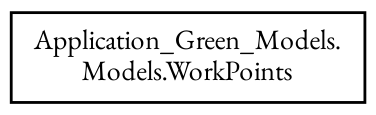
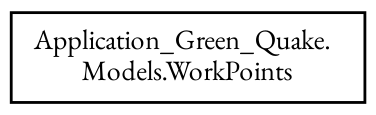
node "Application_Green_Models. Models.WorkPoints": label "Application_Green_Models. Models.WorkPoints" -> "Application_Green_Quake. Models.WorkPoints"
